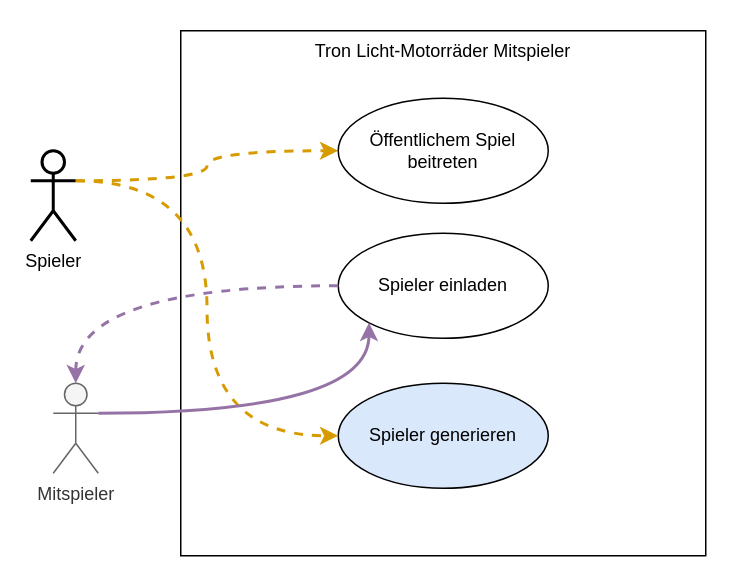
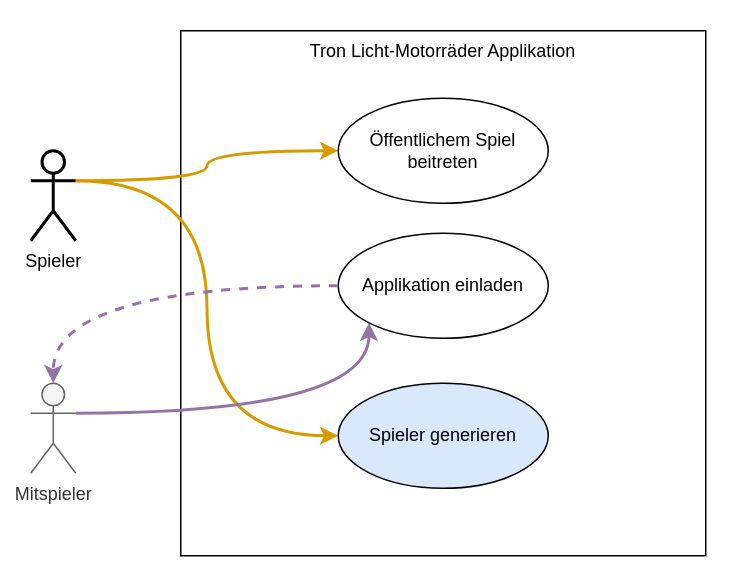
node "Tron Licht-Motorräder Mitspieler": label "Tron Licht-Motorräder Mitspieler" -> "Tron Licht-Motorräder Applikation"
edge "Spieler" -> "Öffentlichem Spiel beitreten": style dashed -> solid
node "Spieler einladen": label "Spieler einladen" -> "Applikation einladen"
edge "Spieler" -> "Spieler generieren": style dashed -> solid
node "Mitspieler": moved (76, 428) -> (53, 428)
